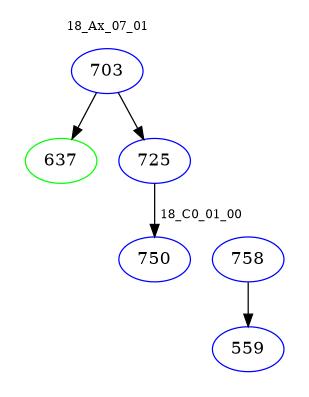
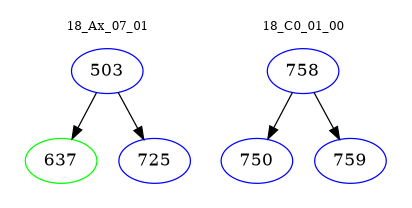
node "703": label "703" -> "503"
edge "725" -> "750": now "758" -> "750"
node "559": label "559" -> "759"
